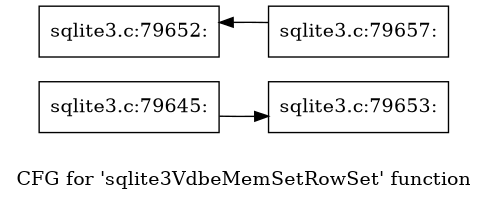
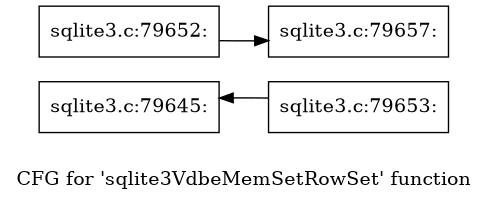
edge "sqlite3.c:79657:" -> "sqlite3.c:79652:": reversed
edge "sqlite3.c:79645:" -> "sqlite3.c:79653:": reversed
